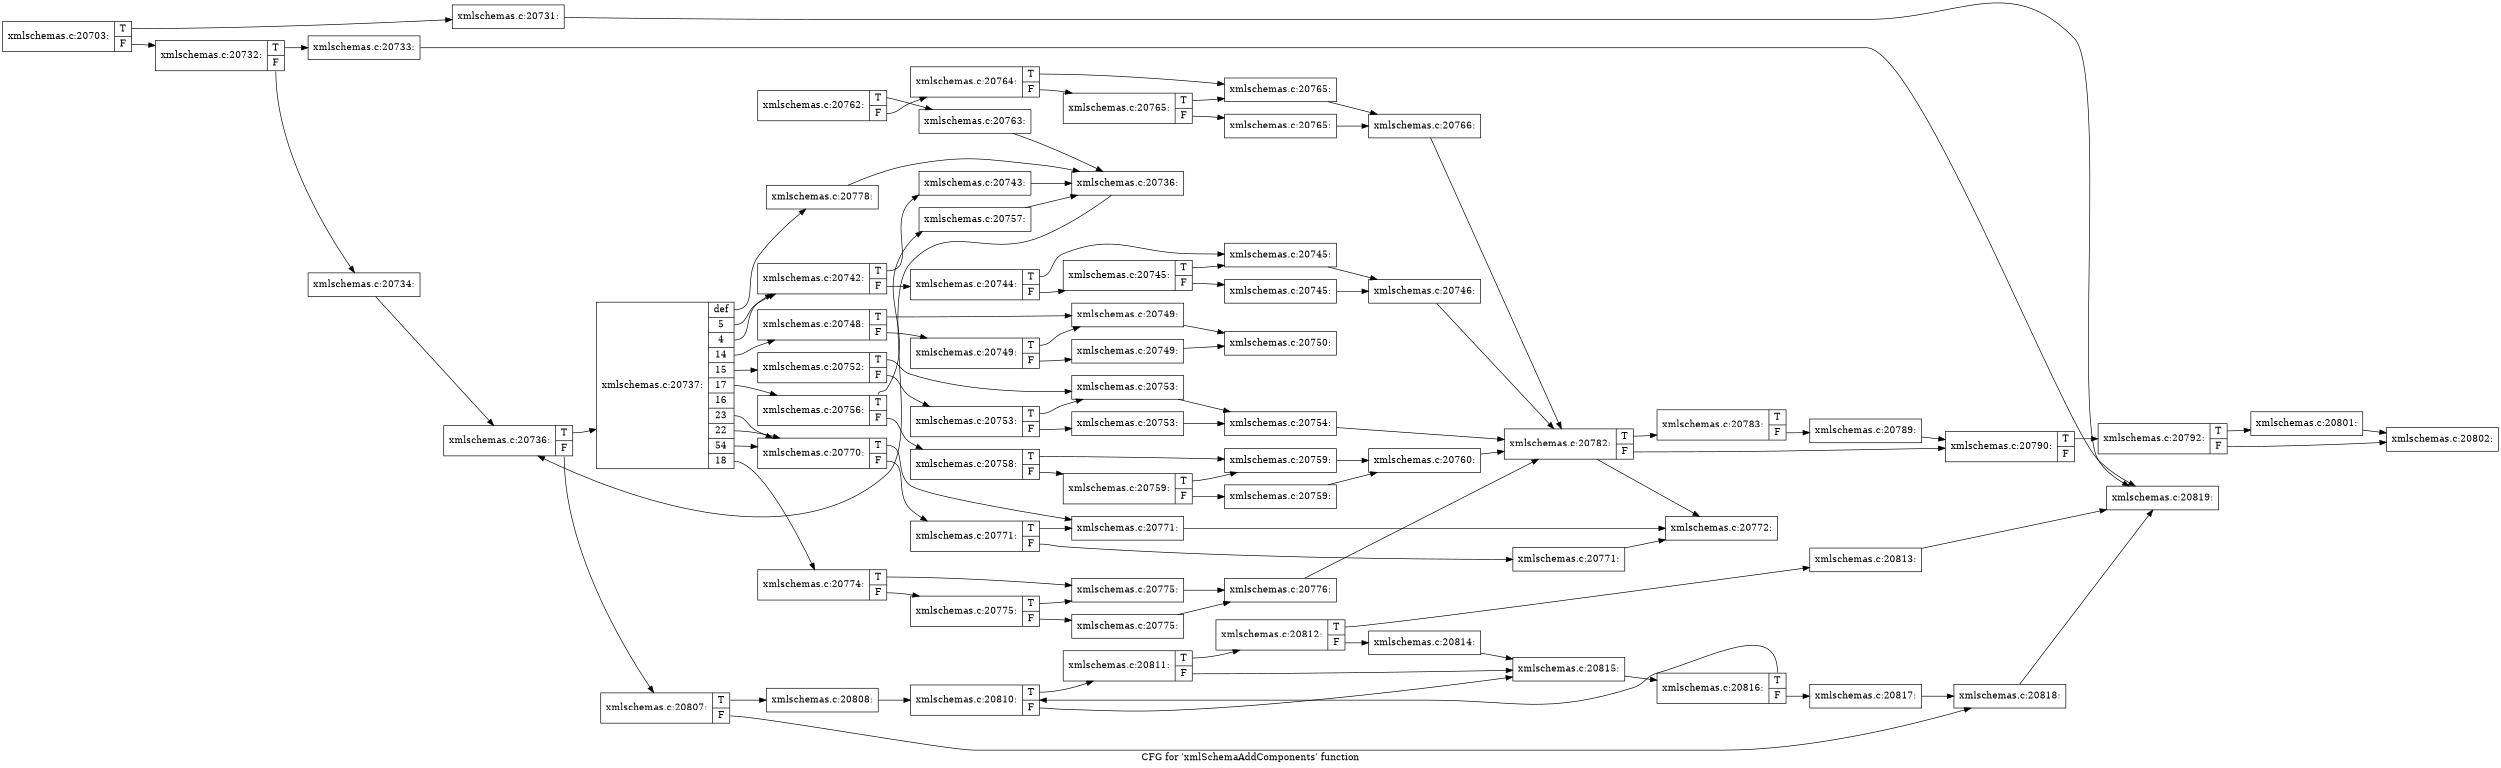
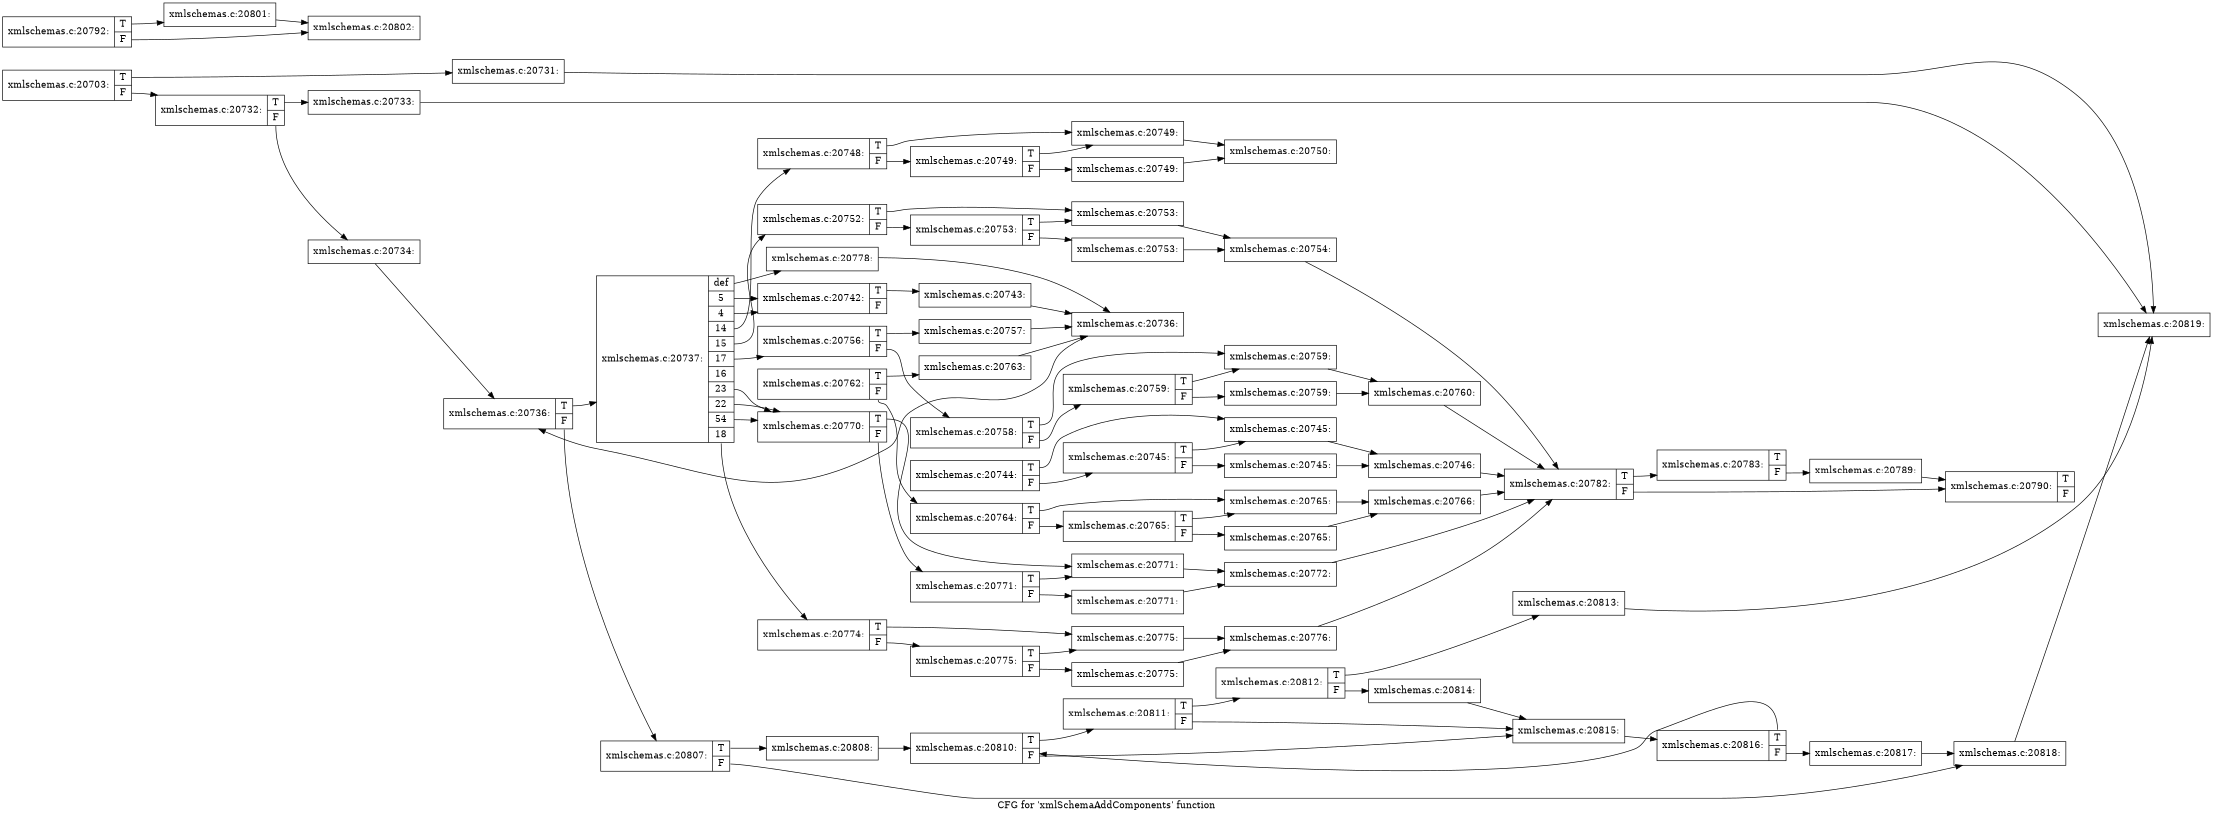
edge "xmlschemas.c:20742:" -> "xmlschemas.c:20744:": removed
edge "xmlschemas.c:20790:" -> "xmlschemas.c:20792:": removed
edge "xmlschemas.c:20782:" -> "xmlschemas.c:20772:": reversed
